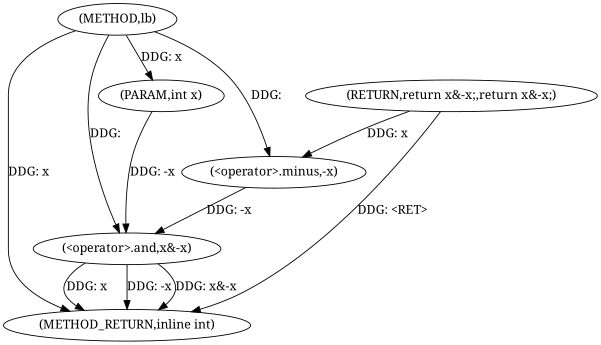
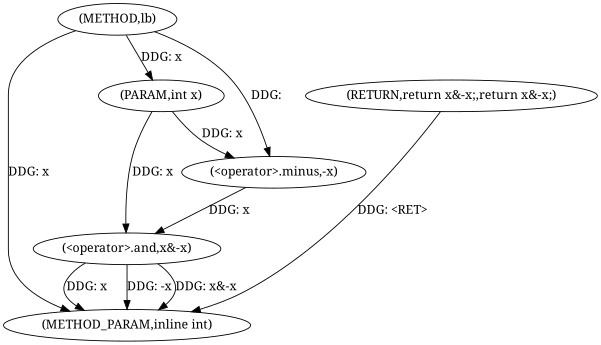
edge "(METHOD,lb)" -> "(<operator>.and,x&-x)": removed, label "DDG:"
edge "(RETURN,return x&-x;,return x&-x;)" -> "(<operator>.minus,-x)": now "(PARAM,int x)" -> "(<operator>.minus,-x)"
edge "(PARAM,int x)" -> "(<operator>.and,x&-x)": label "DDG: -x" -> "DDG: x"
edge "(<operator>.minus,-x)" -> "(<operator>.and,x&-x)": label "DDG: -x" -> "DDG: x"
node "(METHOD_RETURN,inline int)": label "(METHOD_RETURN,inline int)" -> "(METHOD_PARAM,inline int)"
